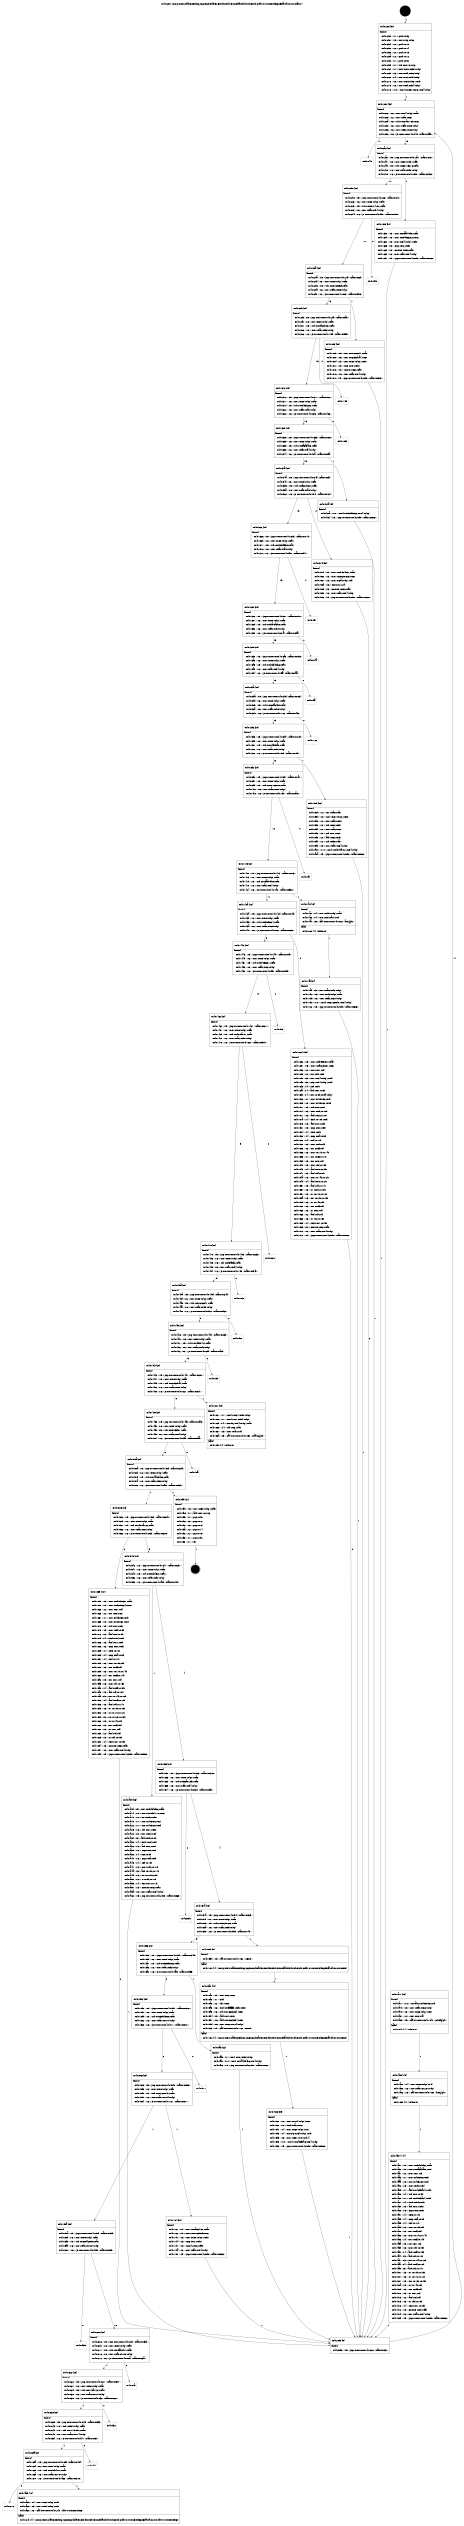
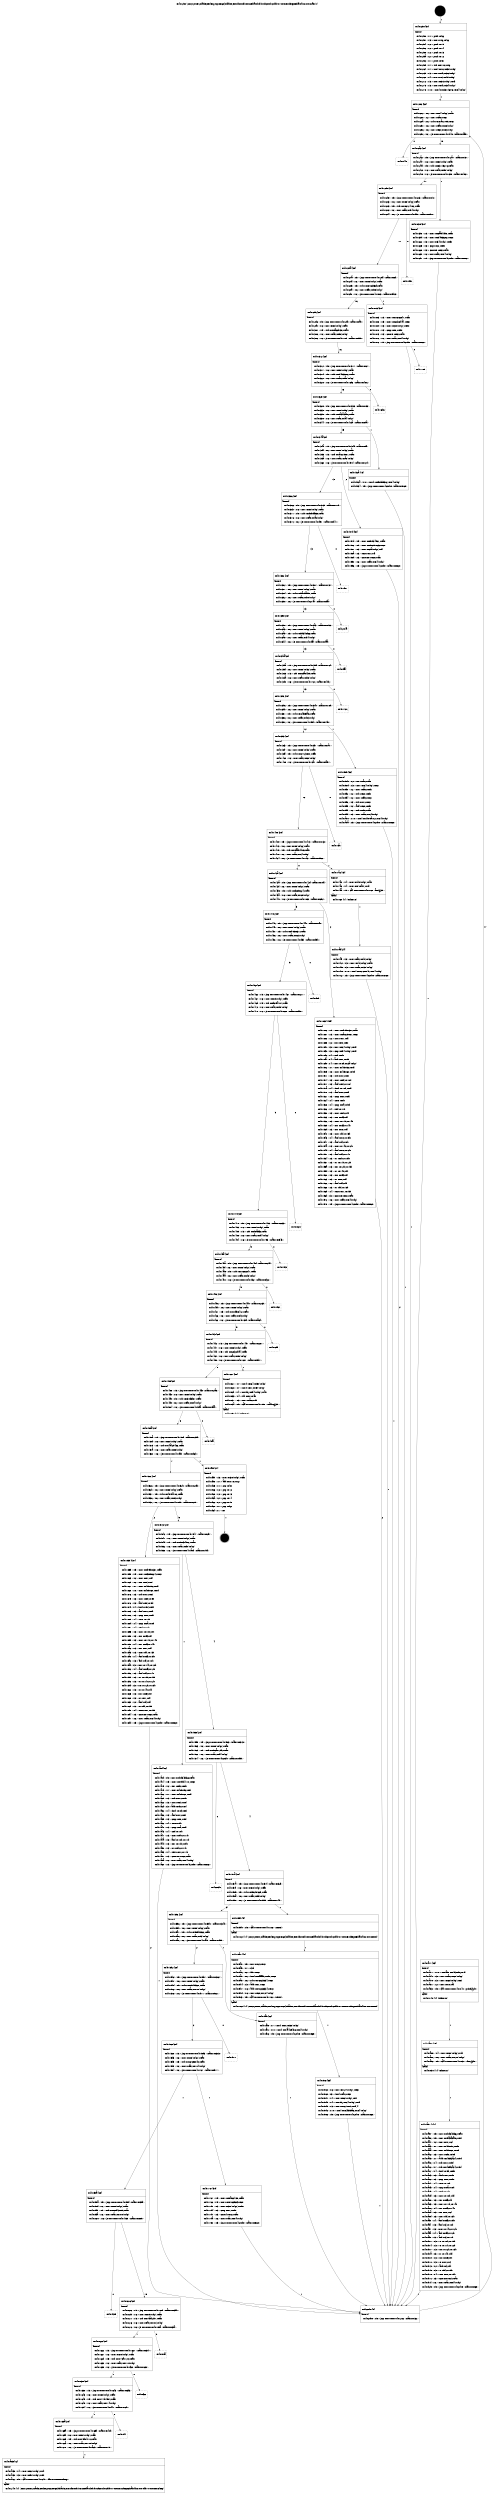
edge "0x4012f6 [28]" -> "0x4017e5": now "0x401803 [30]" -> "0x4017e5"
node "0x401676": removed
